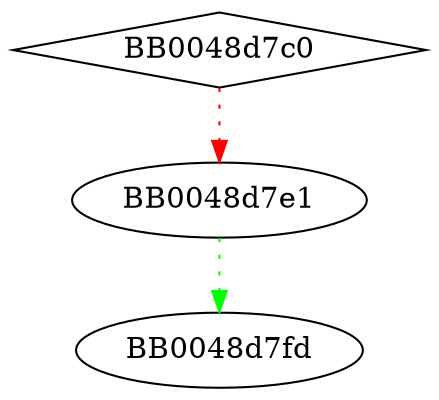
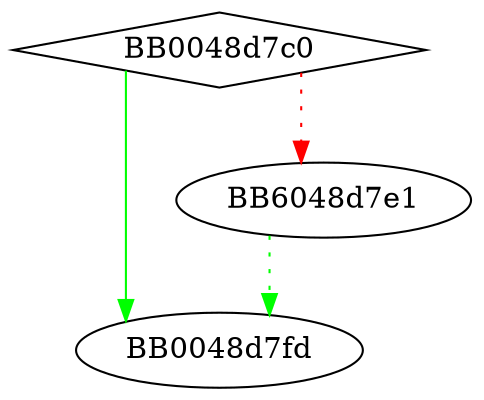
edge "BB0048d7c0" -> "BB0048d7fd": added
node "BB0048d7e1": label "BB0048d7e1" -> "BB6048d7e1"
